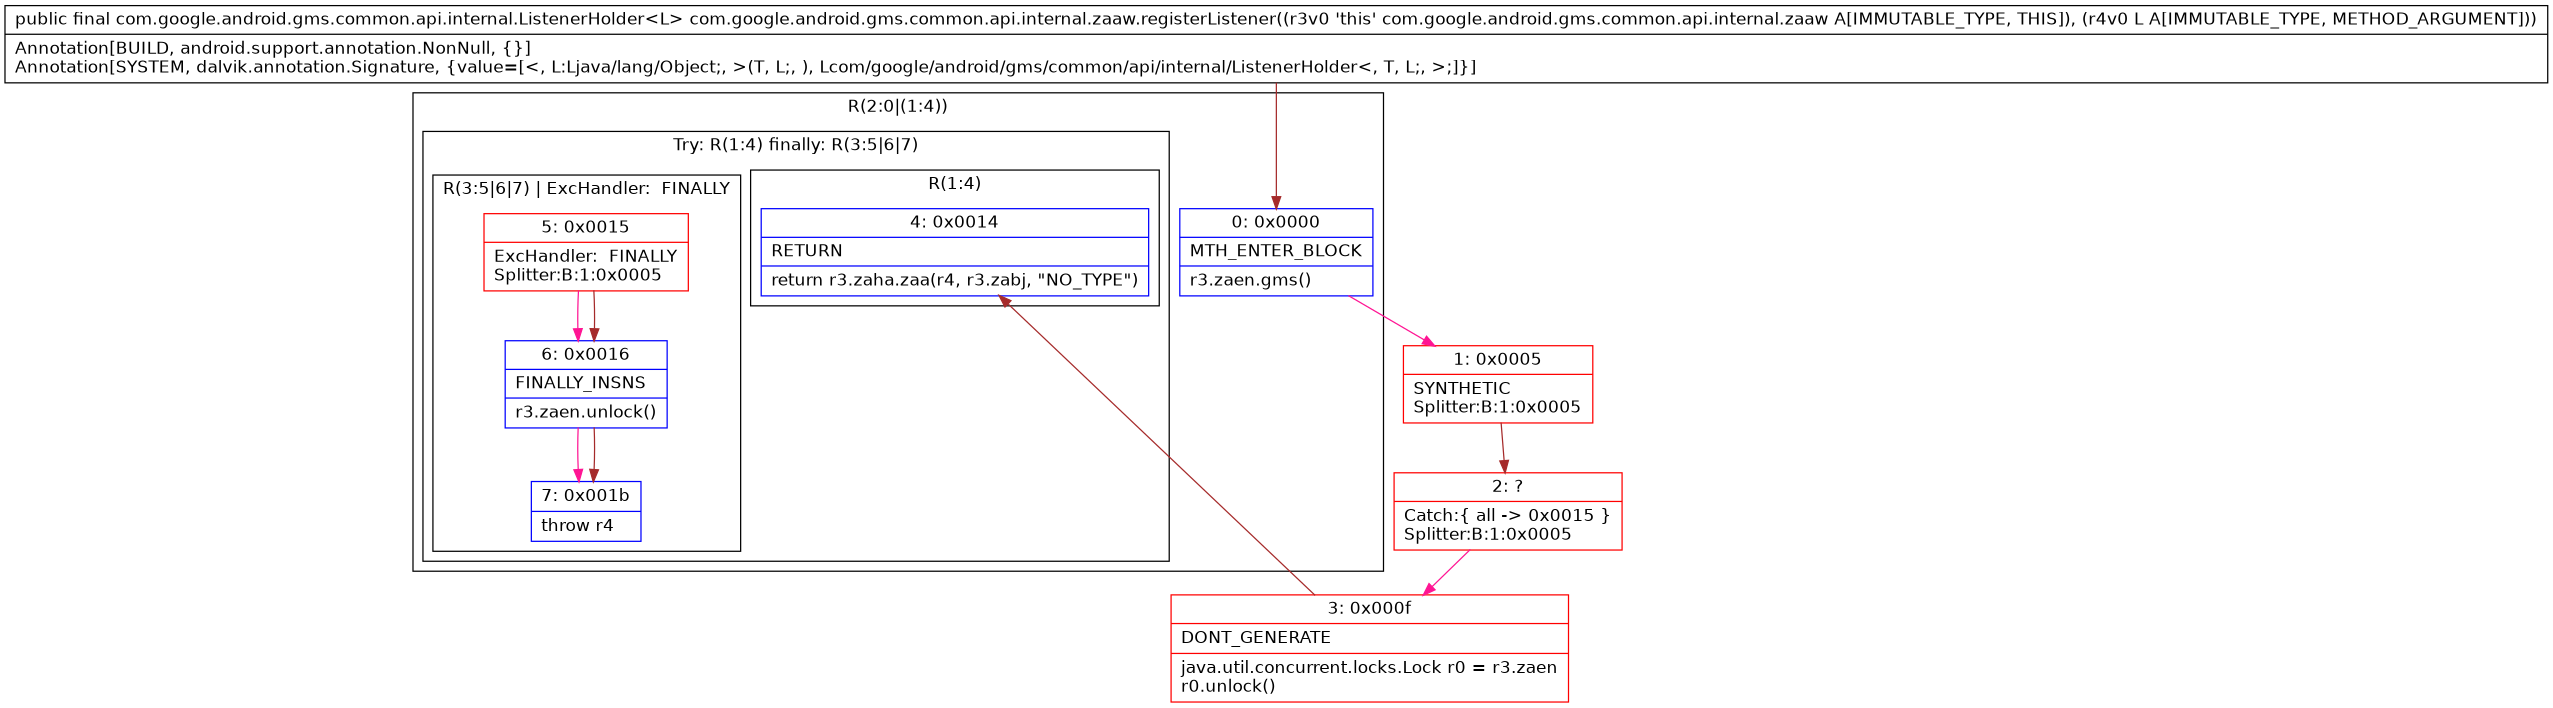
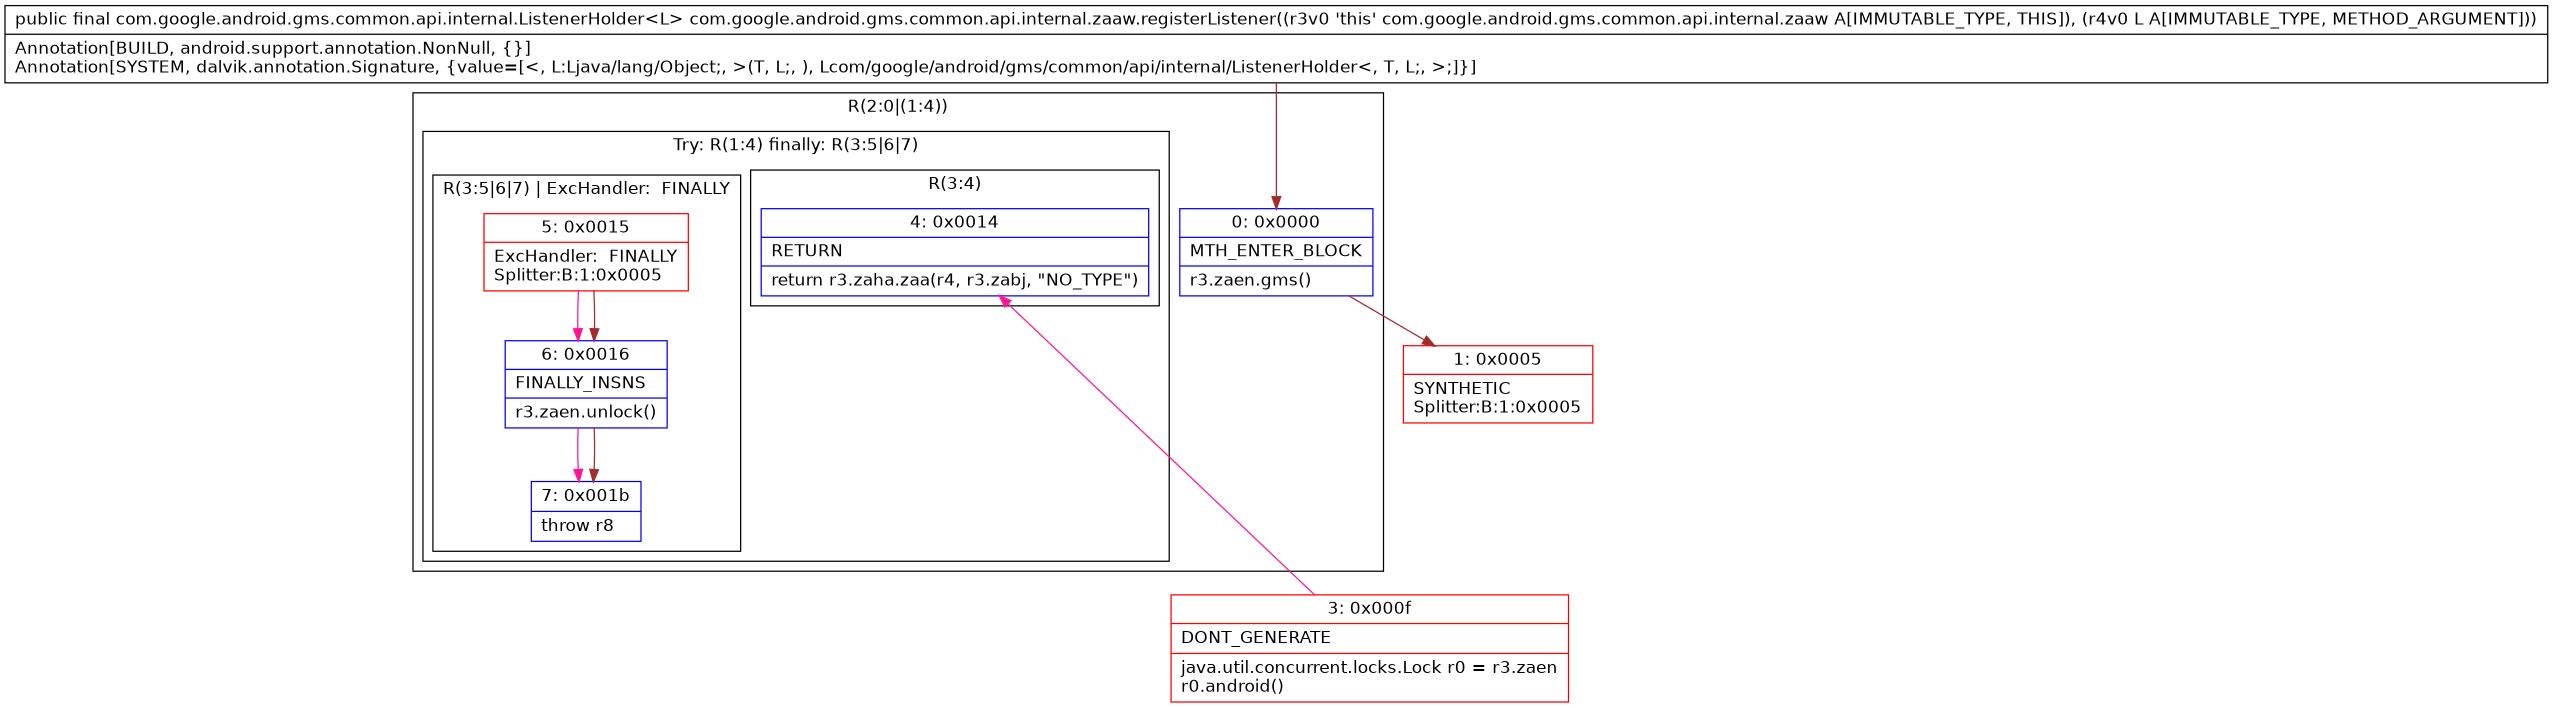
cluster "R(1:4)": label "R(1:4)" -> "R(3:4)"
edge "0: 0x0000" -> "1: 0x0005": color deeppink -> brown
edge "3: 0x000f" -> "4: 0x0014": color brown -> deeppink
node "2: ?": removed
node "7: 0x001b": text "throw r4" -> "throw r8"
node "3: 0x000f": text "r0.unlock()" -> "r0.android()"
